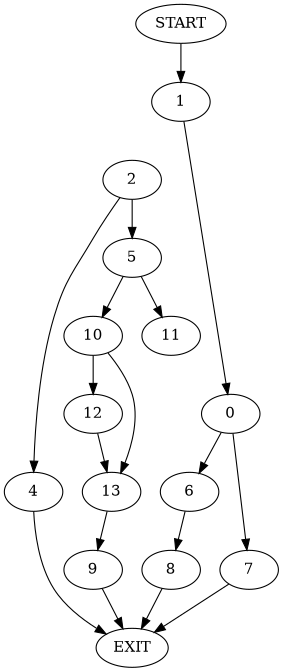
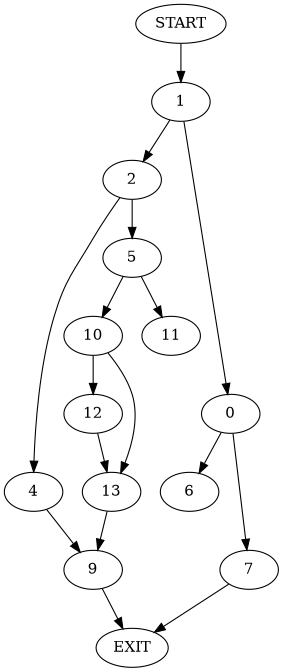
edge "1" -> "2": added
node "8": removed
edge "4" -> "EXIT": now "4" -> "9"
